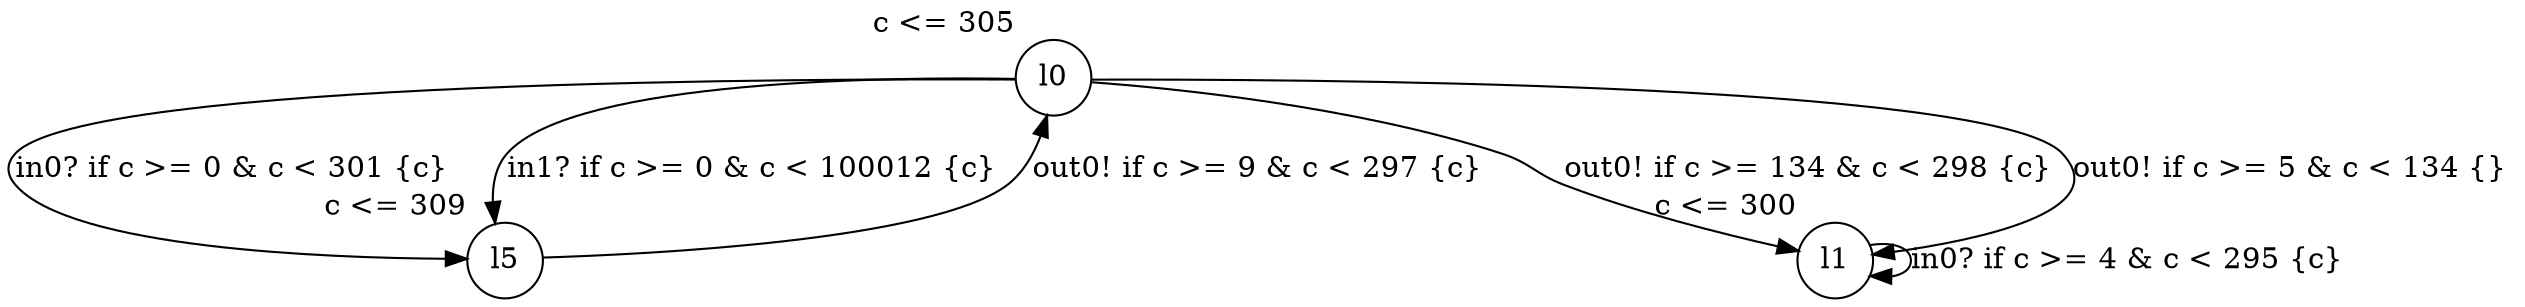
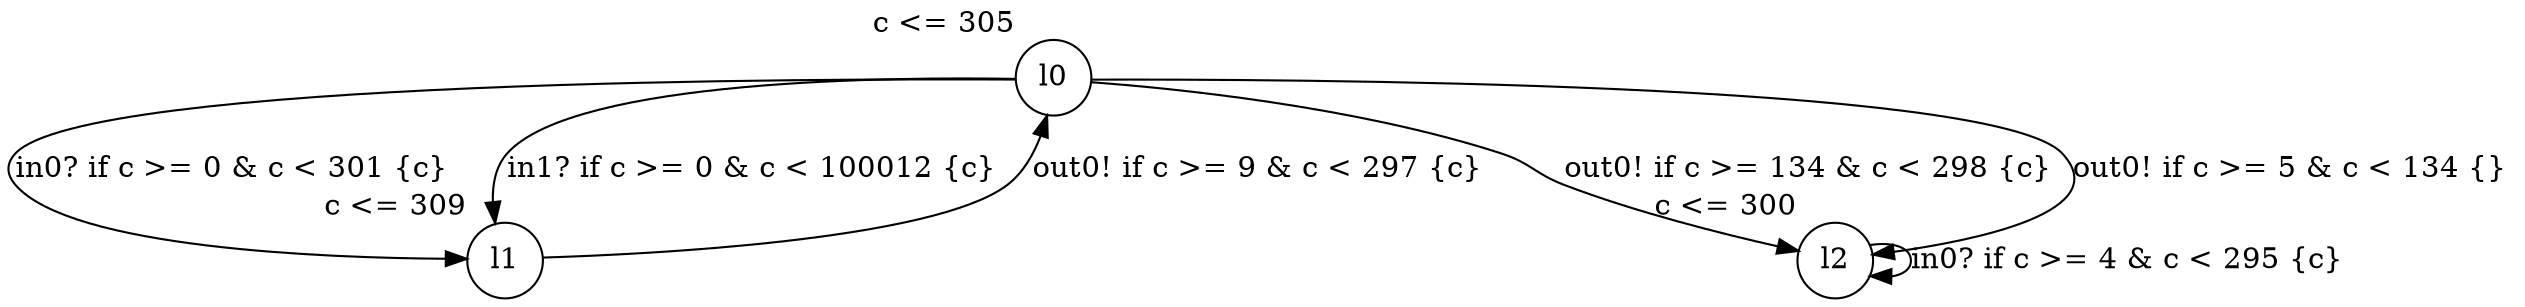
node "l5 c <= 309": label "l5 c <= 309" -> "l1 c <= 309"
node "l1 c <= 300": label "l1 c <= 300" -> "l2 c <= 300"
